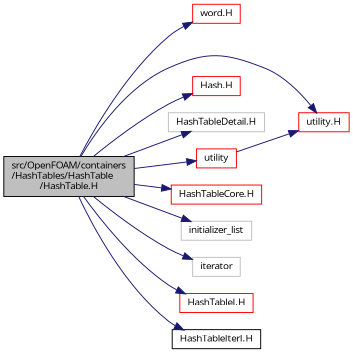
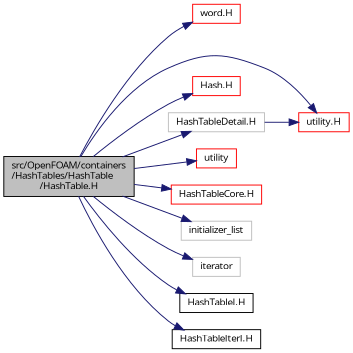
edge "utility" -> "utility.H": now "HashTableDetail.H" -> "utility.H"
node "HashTableI.H": color red -> black
